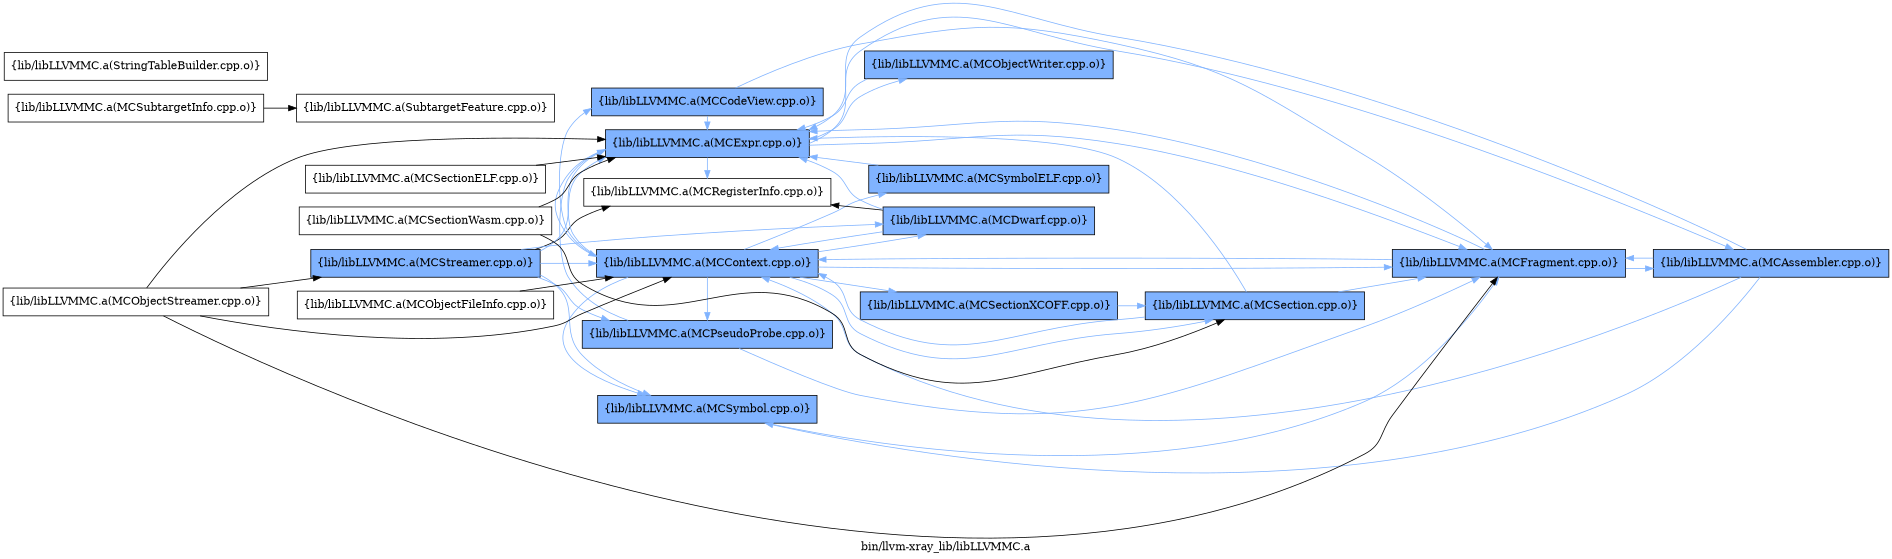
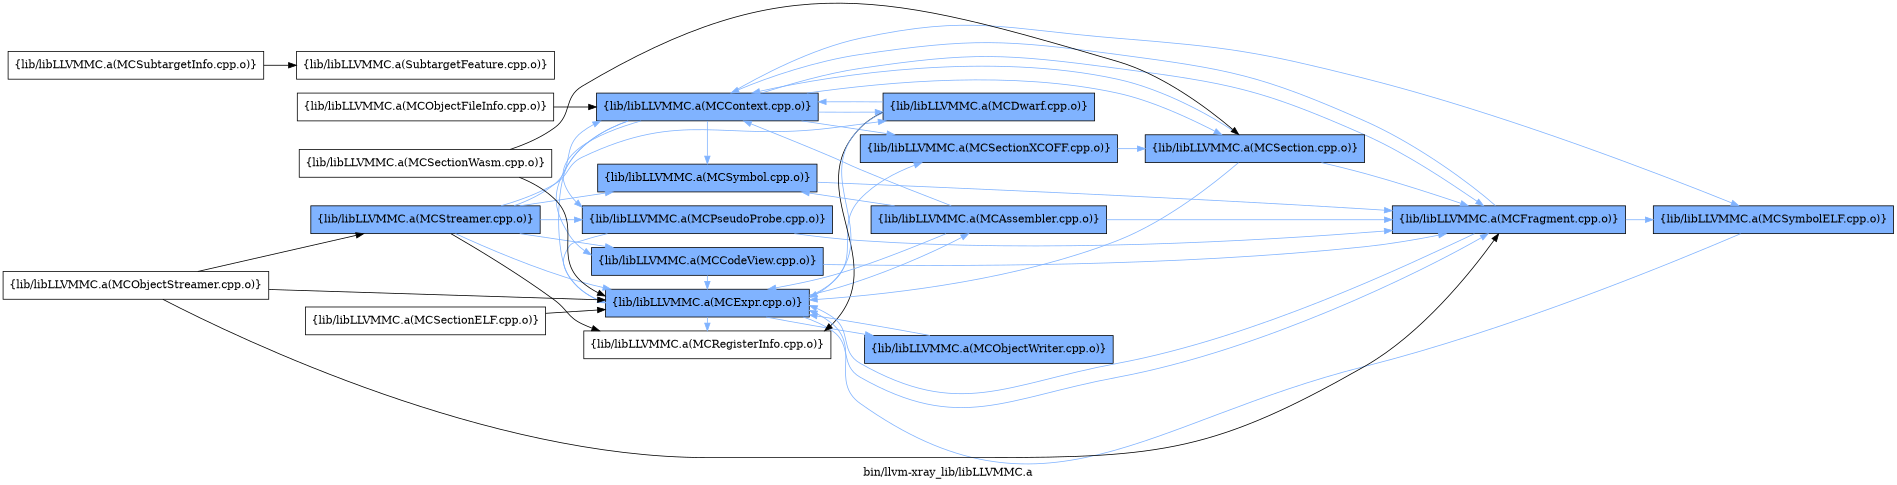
node "{lib/libLLVMMC.a(StringTableBuilder.cpp.o)}": removed
edge "{lib/libLLVMMC.a(MCExpr.cpp.o)}" -> "{lib/libLLVMMC.a(MCContext.cpp.o)}": now "{lib/libLLVMMC.a(MCExpr.cpp.o)}" -> "{lib/libLLVMMC.a(MCSectionXCOFF.cpp.o)}"
edge "{lib/libLLVMMC.a(MCStreamer.cpp.o)}" -> "{lib/libLLVMMC.a(MCCodeView.cpp.o)}": added
edge "{lib/libLLVMMC.a(MCFragment.cpp.o)}" -> "{lib/libLLVMMC.a(MCAssembler.cpp.o)}": now "{lib/libLLVMMC.a(MCFragment.cpp.o)}" -> "{lib/libLLVMMC.a(MCSymbolELF.cpp.o)}"
edge "{lib/libLLVMMC.a(MCObjectStreamer.cpp.o)}" -> "{lib/libLLVMMC.a(MCContext.cpp.o)}": removed
